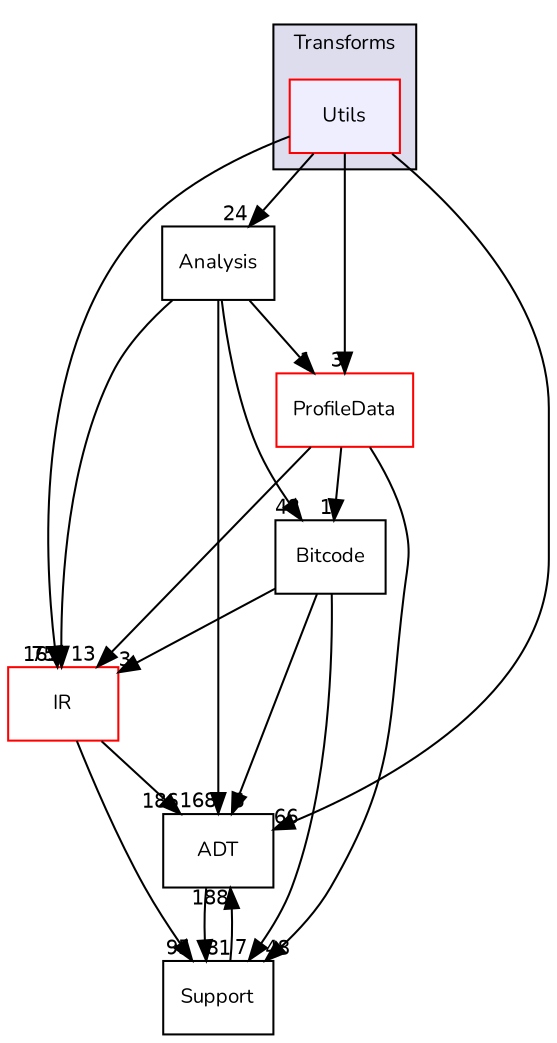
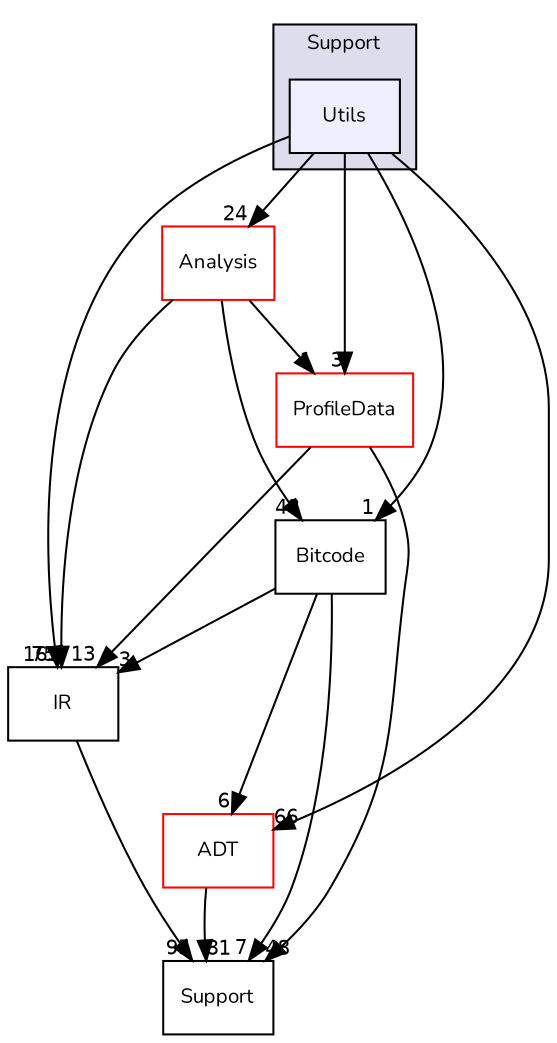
cluster "Transforms": label "Transforms" -> "Support"
node "Utils": color red -> black
node "Analysis": color black -> red
edge "ProfileData" -> "Bitcode": now "Utils" -> "Bitcode"
edge "Analysis" -> "ADT": removed
node "IR": color red -> black
edge "IR" -> "ADT": removed
node "ADT": color black -> red
edge "Support" -> "ADT": removed
